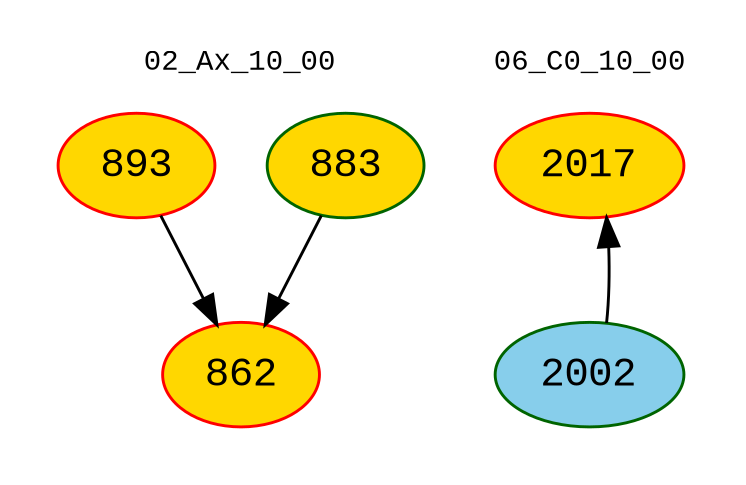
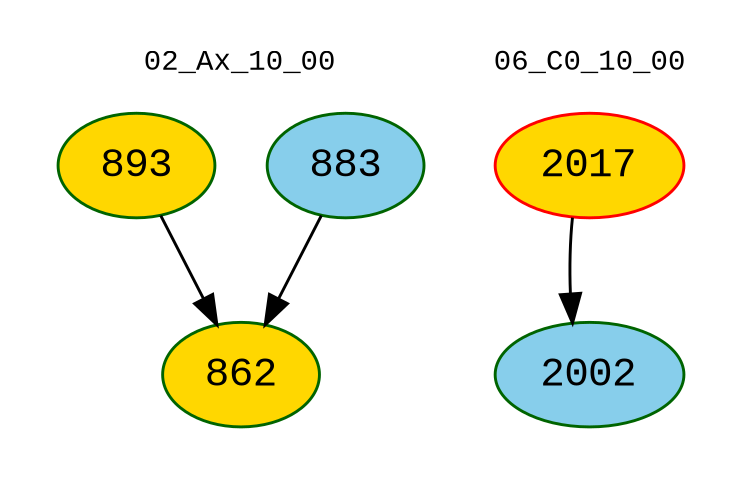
node "893": color red -> darkgreen
node "883": fillcolor gold -> skyblue
edge "2002" -> "2017": reversed
node "862": color red -> darkgreen
